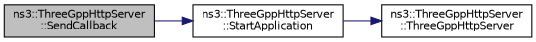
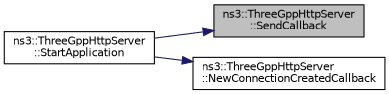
edge "ns3::ThreeGppHttpServer ::SendCallback" -> "ns3::ThreeGppHttpServer ::StartApplication": reversed
node "ns3::ThreeGppHttpServer ::ThreeGppHttpServer": label "ns3::ThreeGppHttpServer ::ThreeGppHttpServer" -> "ns3::ThreeGppHttpServer ::NewConnectionCreatedCallback"
